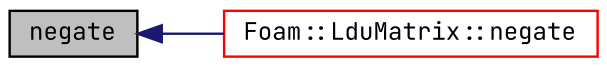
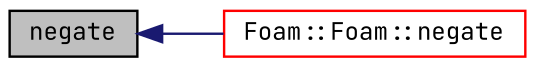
node "Foam::LduMatrix::negate": label "Foam::LduMatrix::negate" -> "Foam::Foam::negate"
